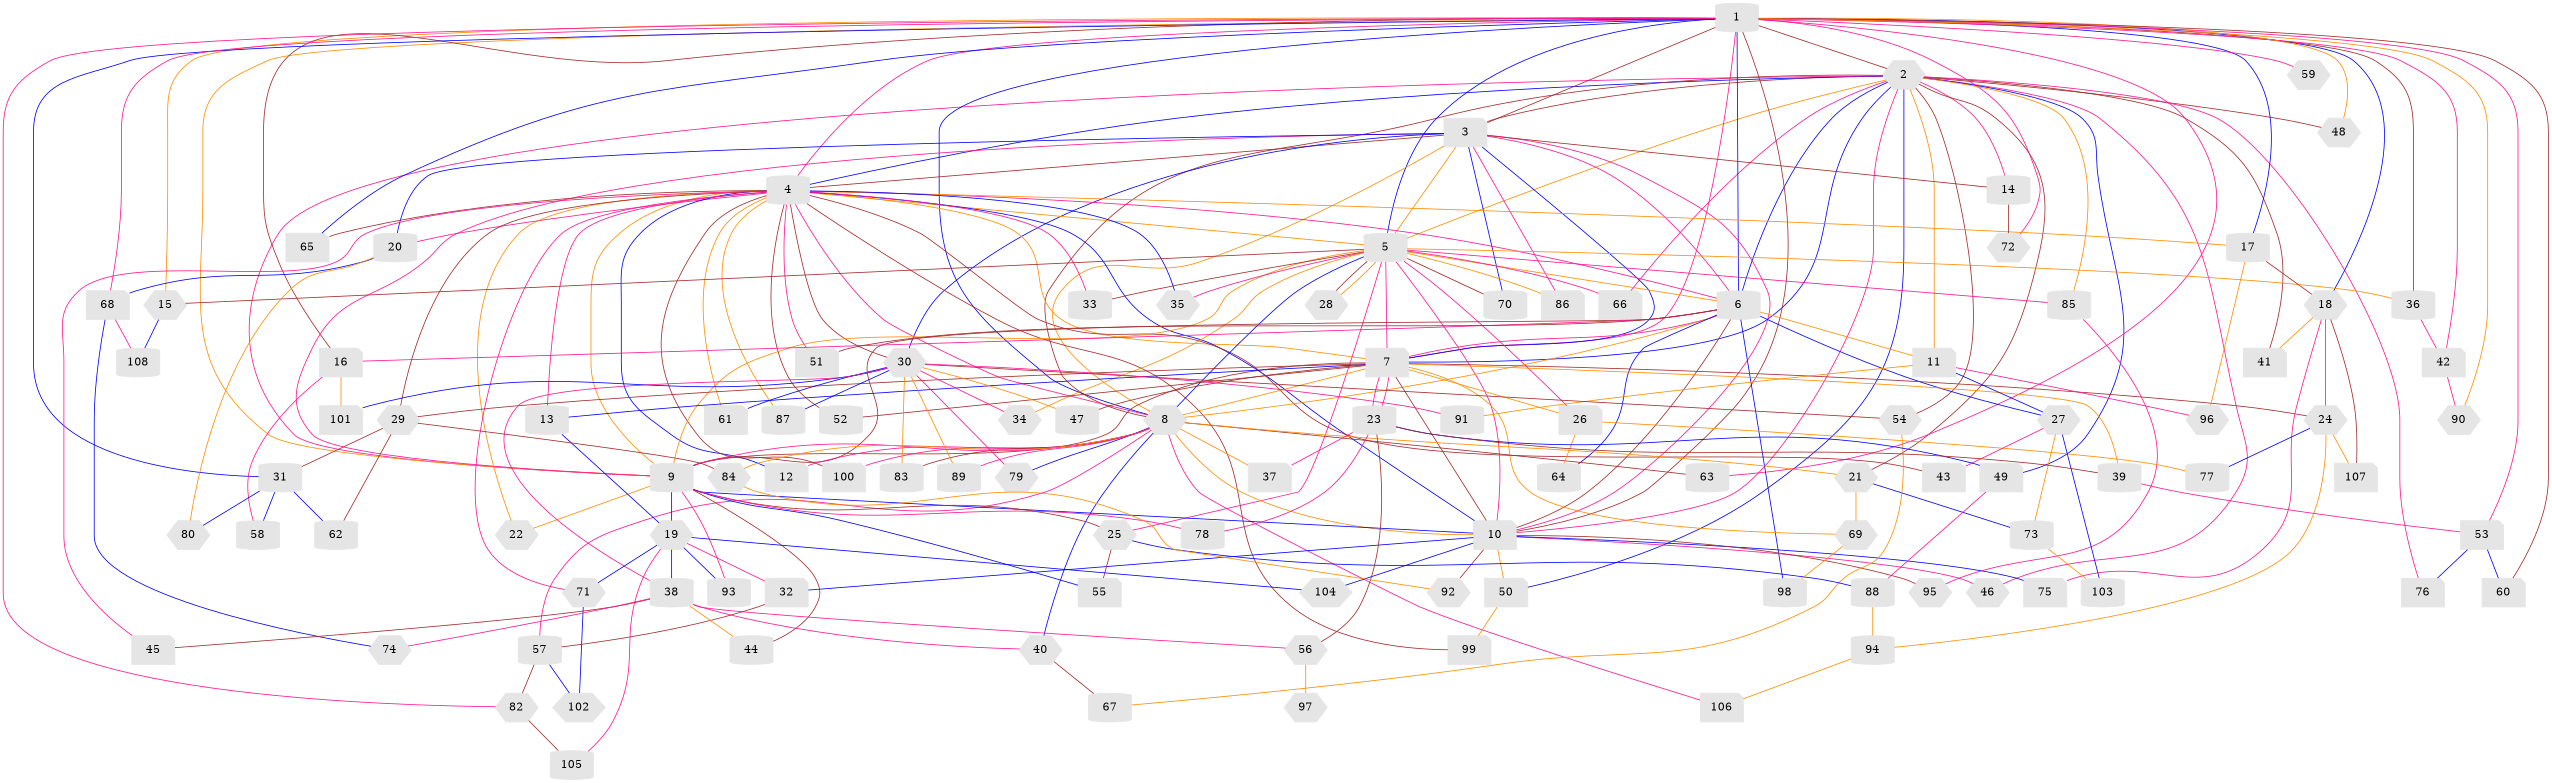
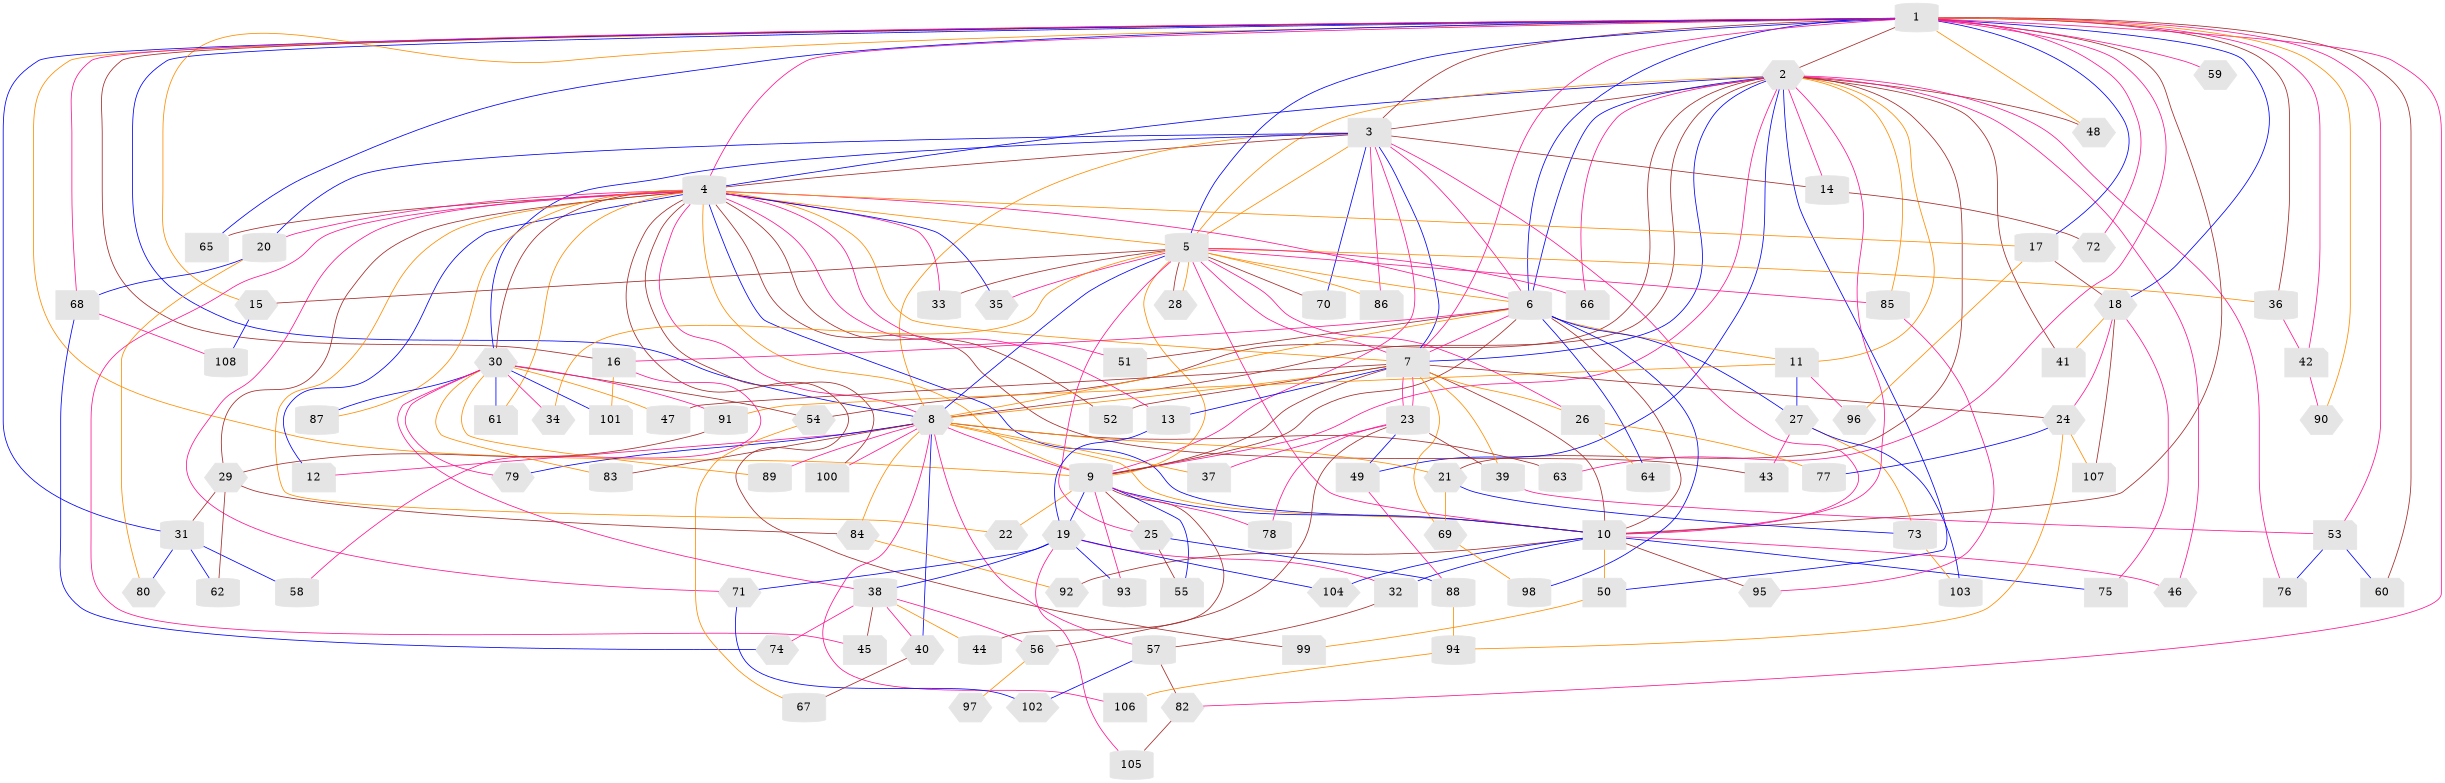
edge "7" -- "29": now "91" -- "29"
